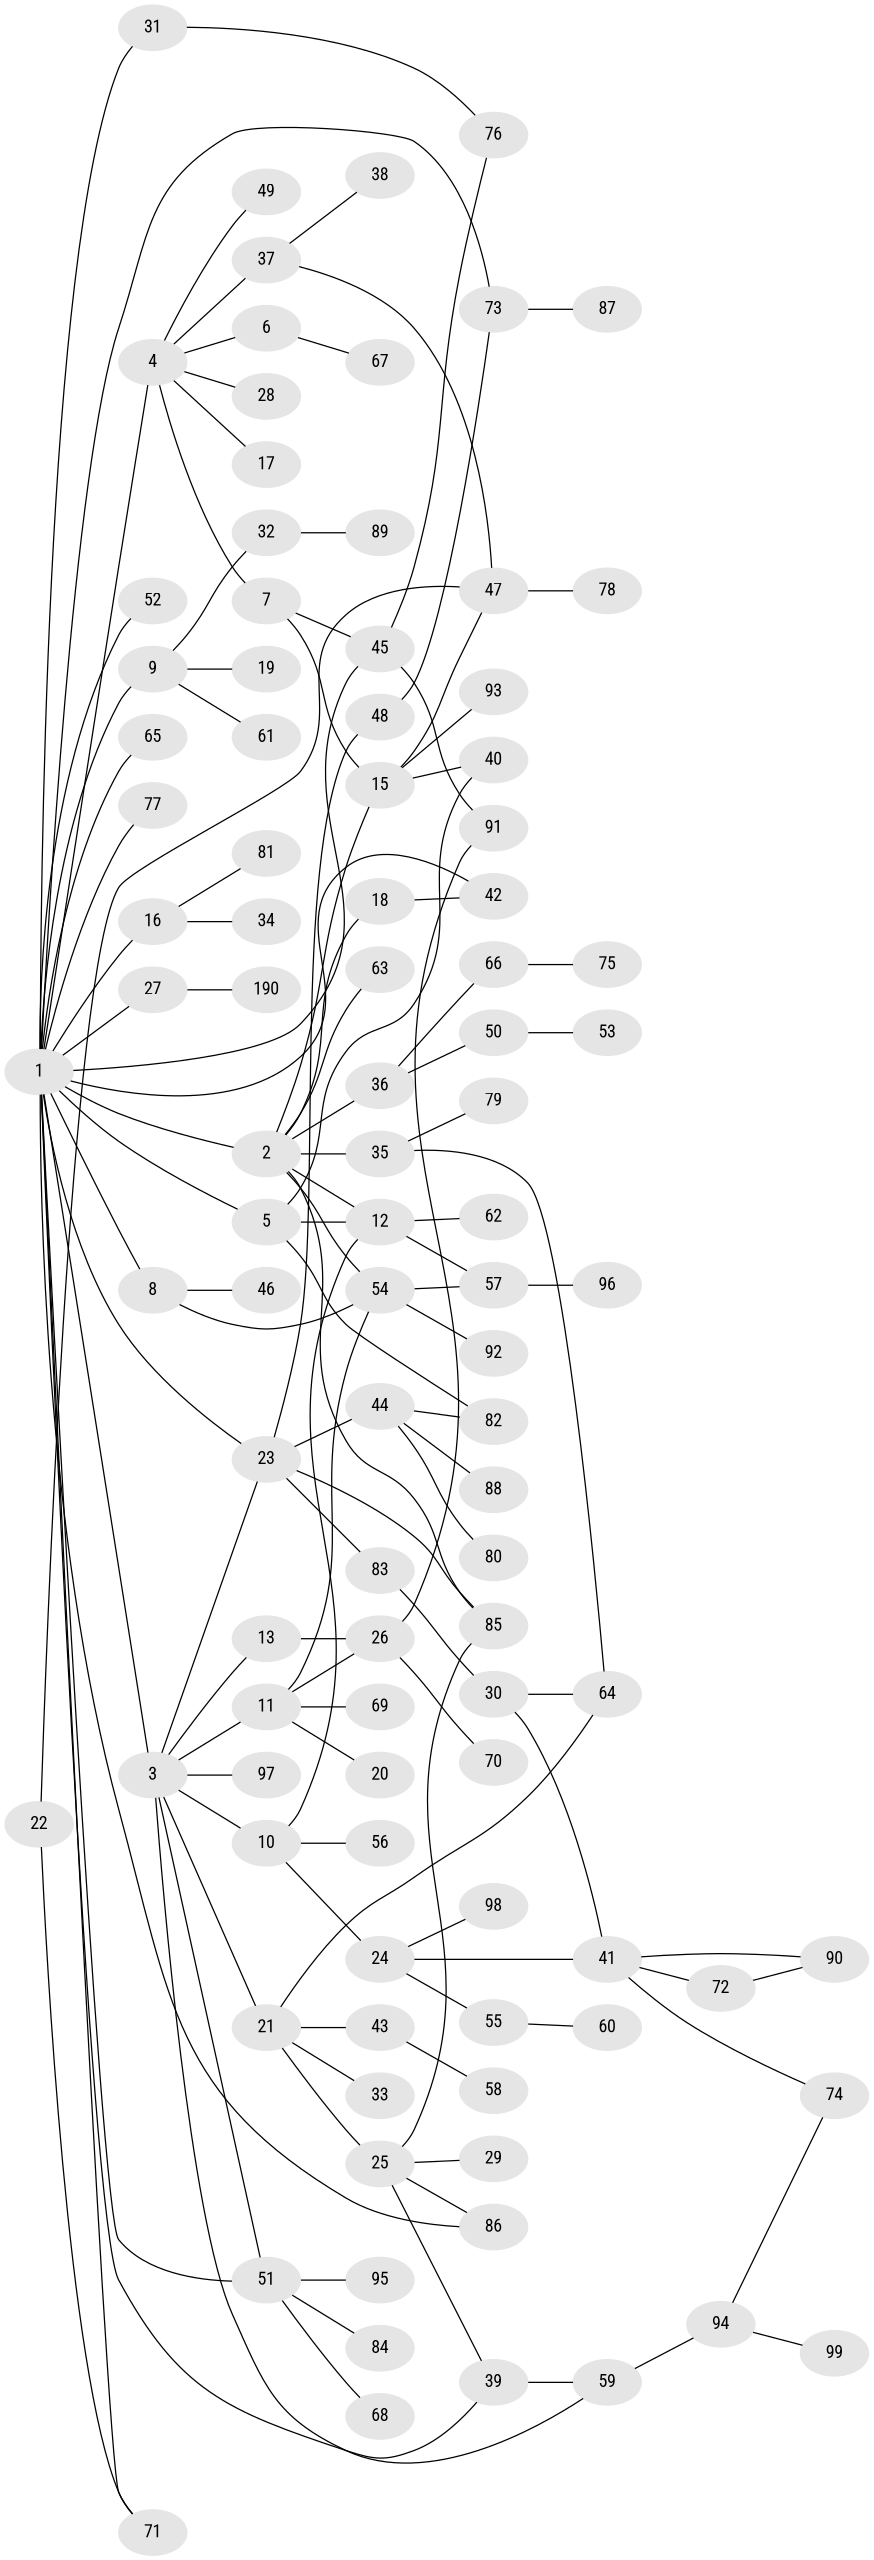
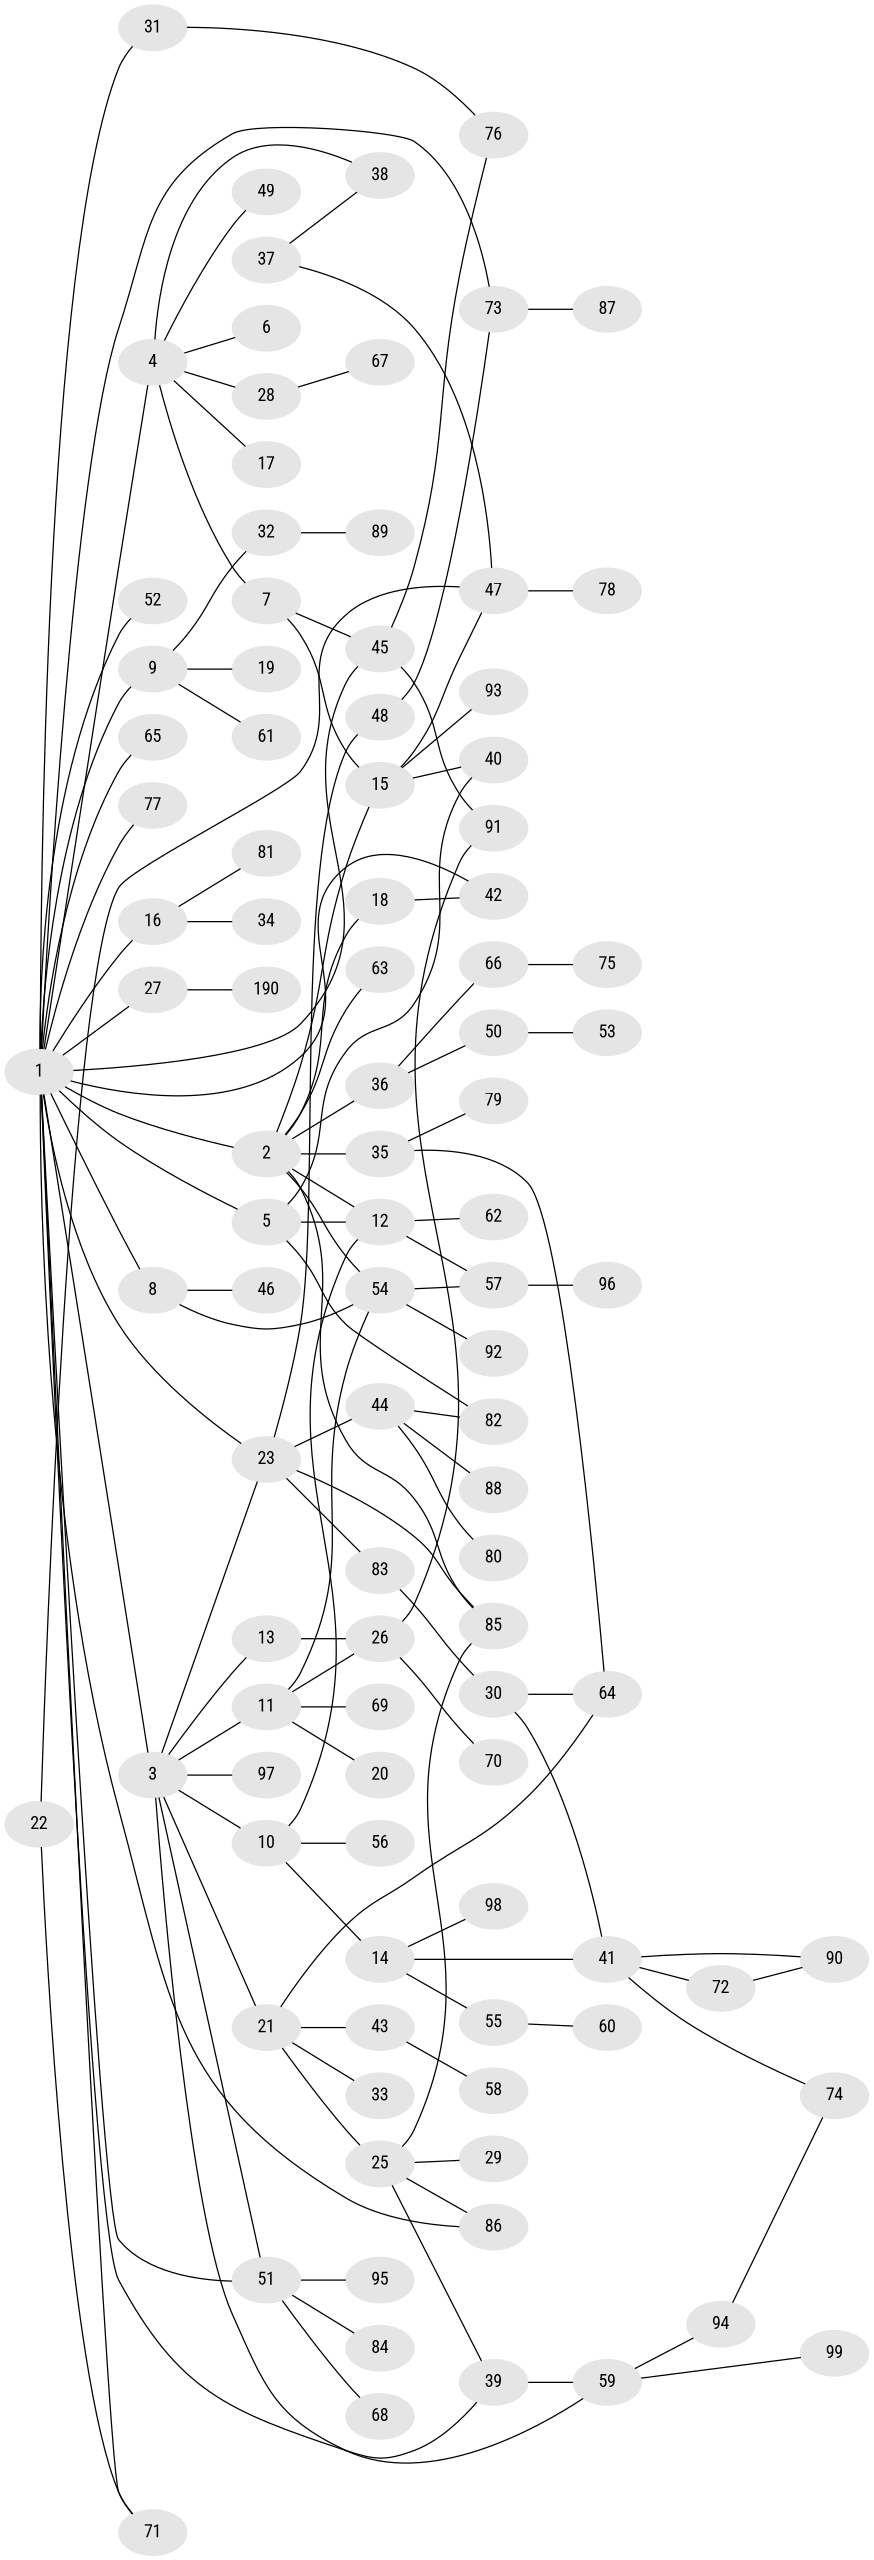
edge "37" -- "4": now "38" -- "4"
edge "6" -- "67": now "28" -- "67"
node "24": label "24" -> "14"
edge "94" -- "99": now "59" -- "99"
